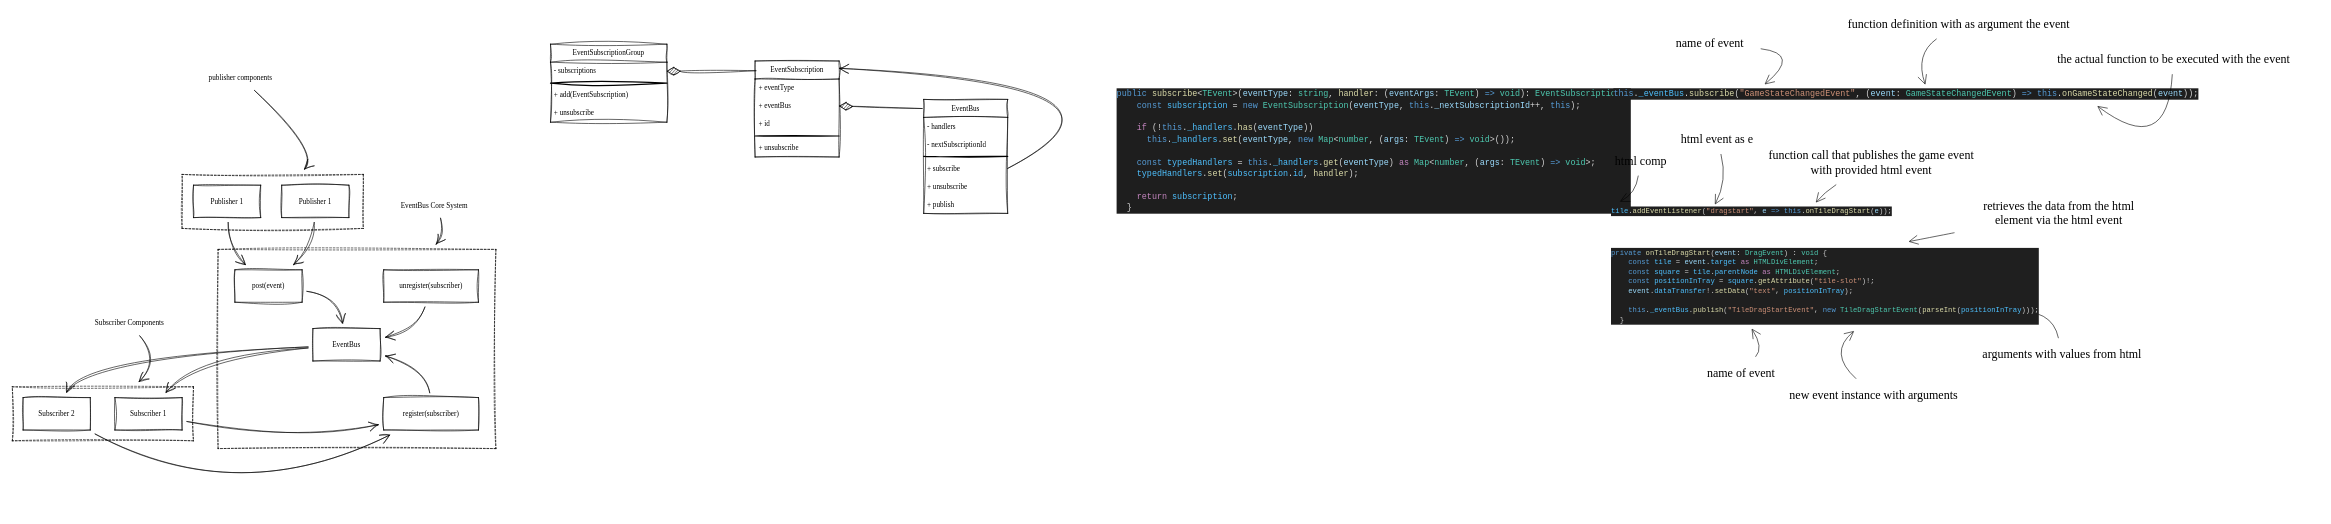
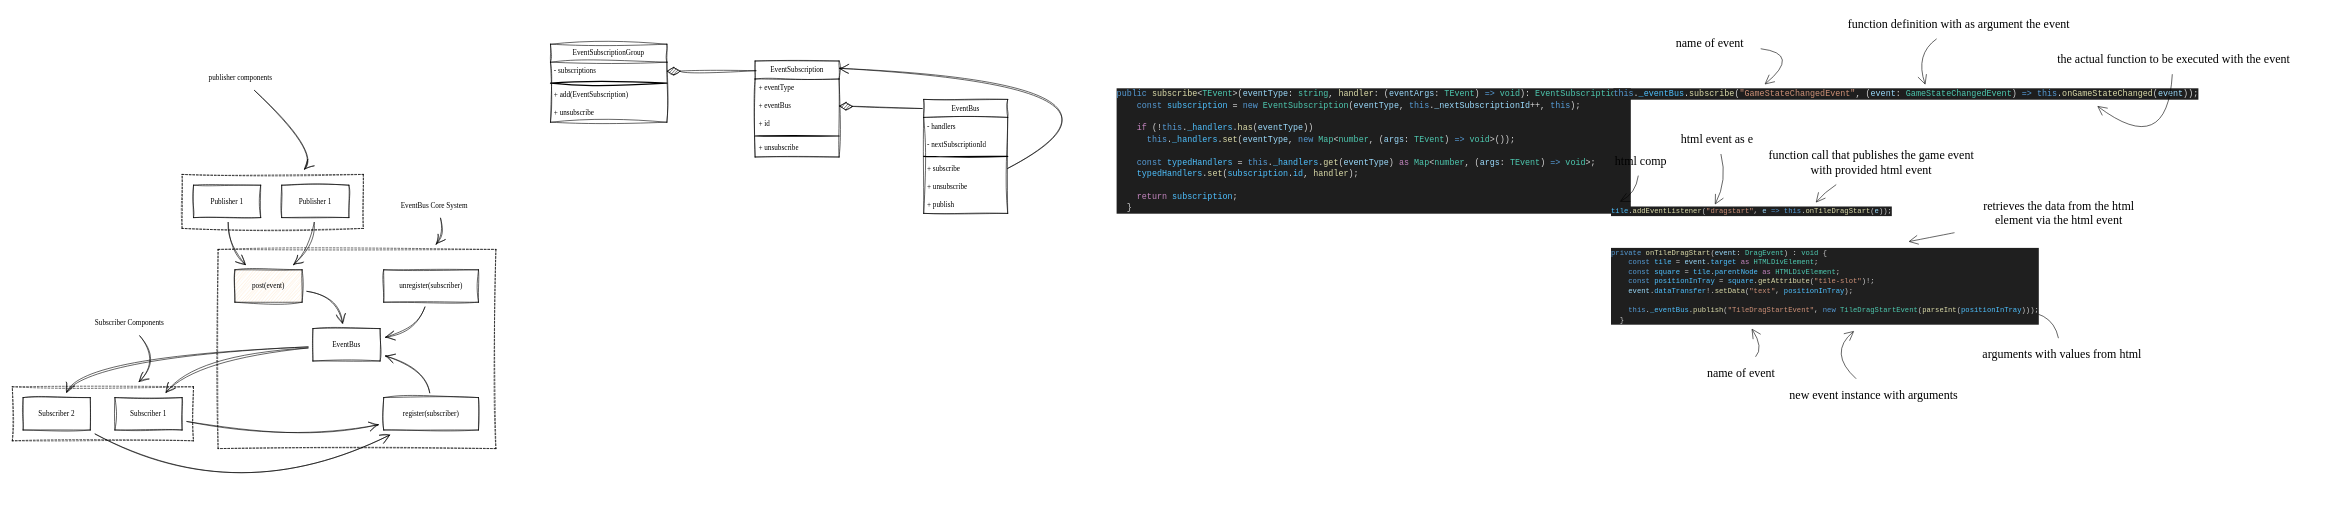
node "post(event)": fillcolor #ffffff -> #ffe6cc
